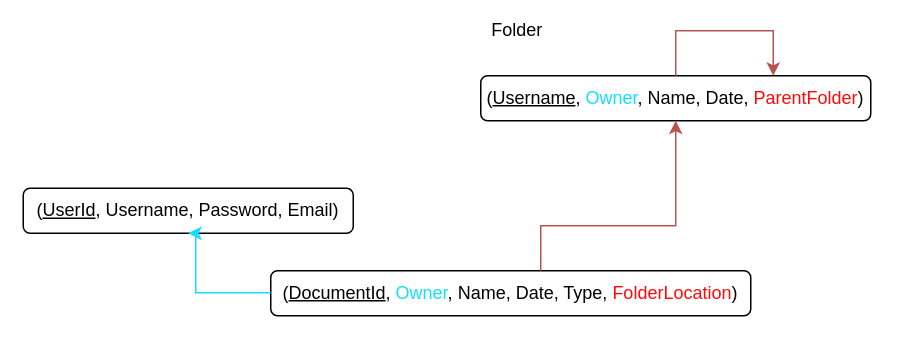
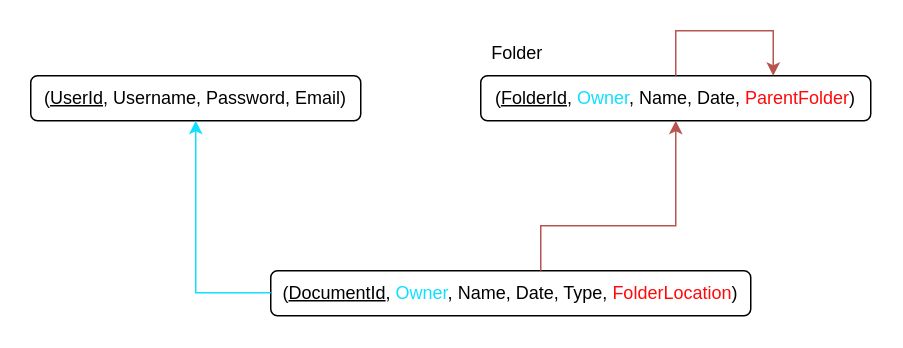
node "Folder": moved (517, 31) -> (517, 53)
node "(Username, Owner, Name, Date, ParentFolder)": label "(Username, Owner, Name, Date, ParentFolder)" -> "(FolderId, Owner, Name, Date, ParentFolder)"
node "(UserId, Username, Password, Email)": moved (188, 211) -> (196, 98)
